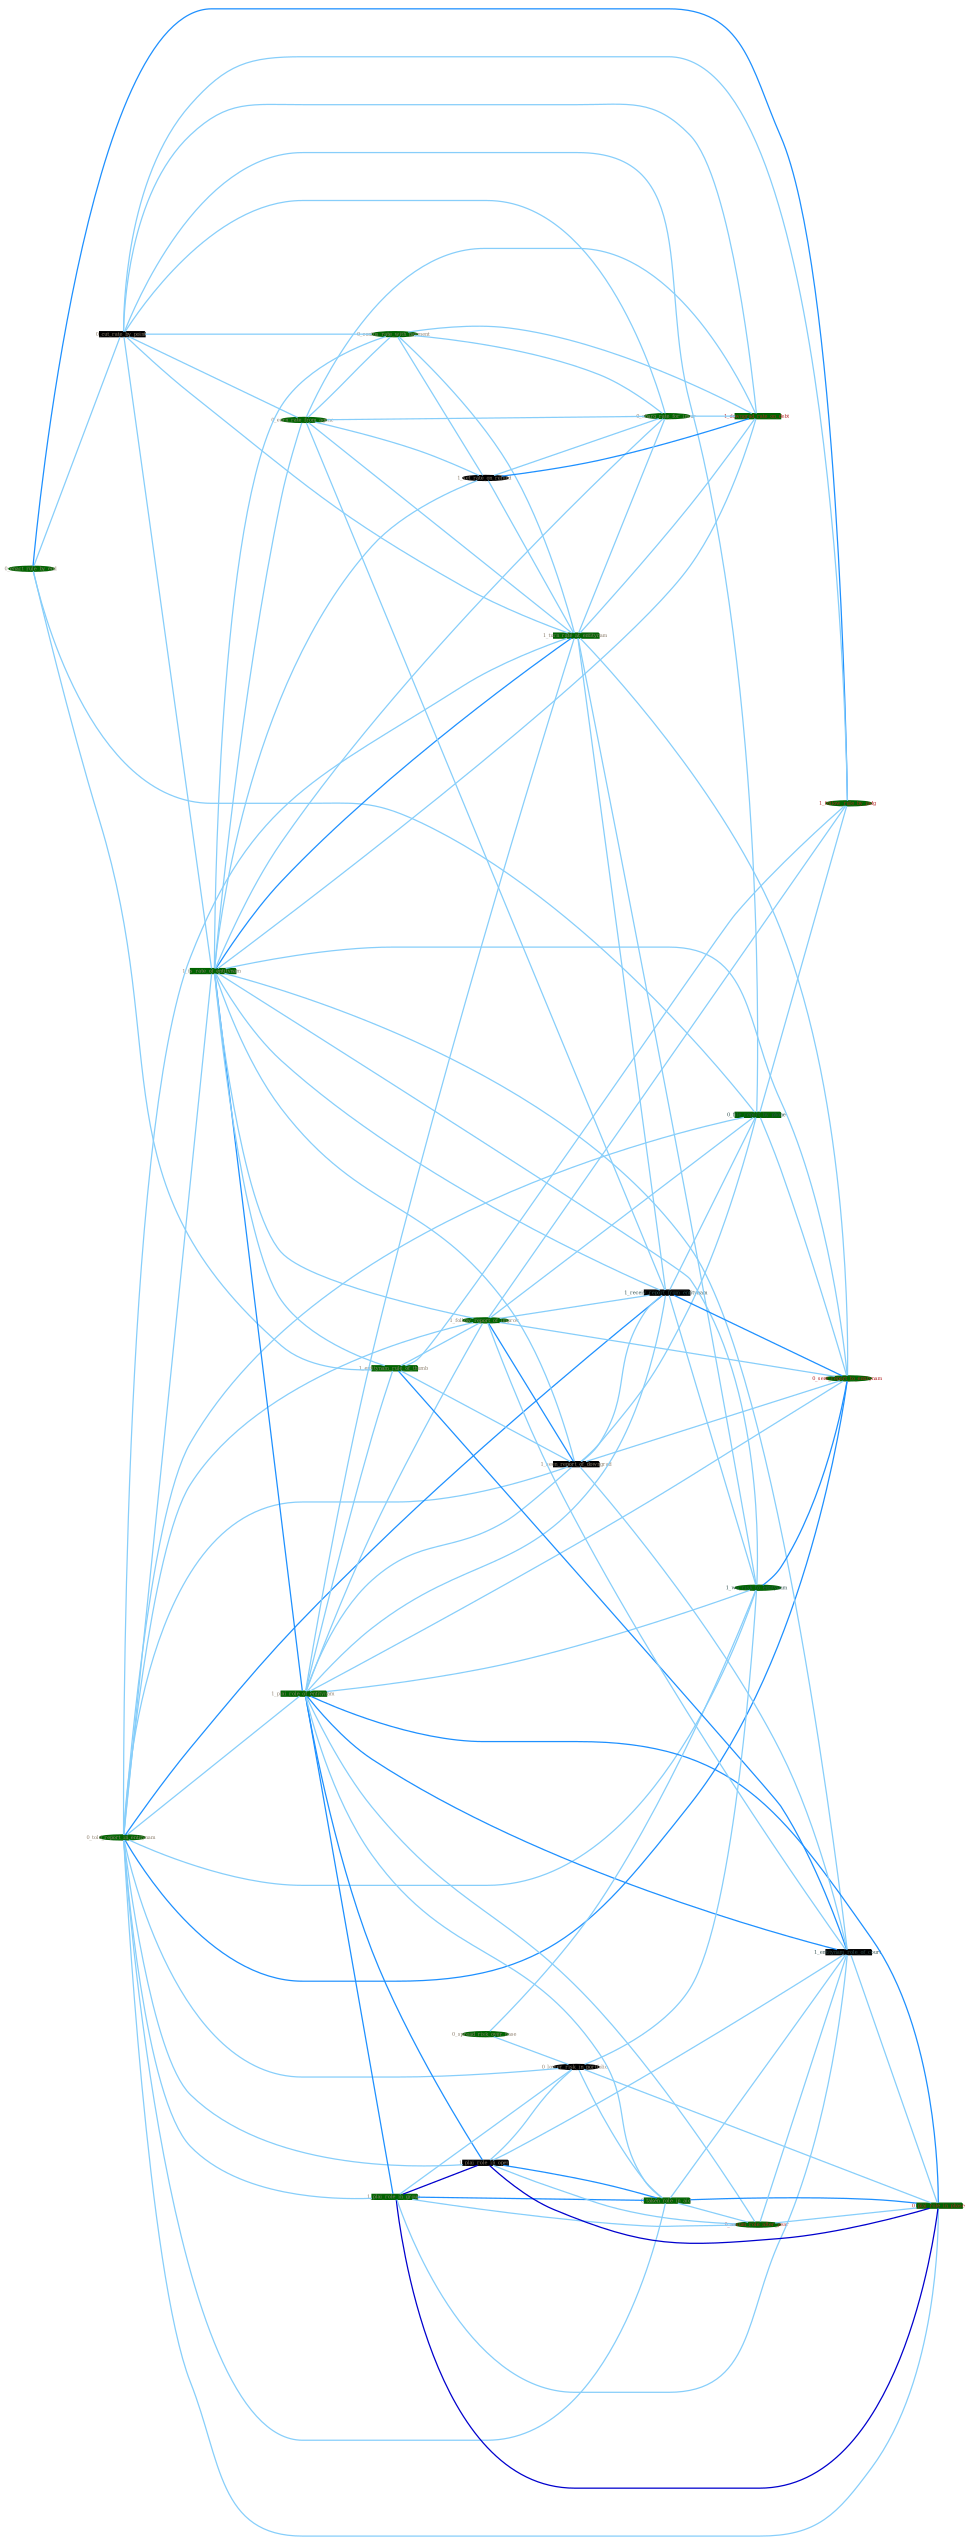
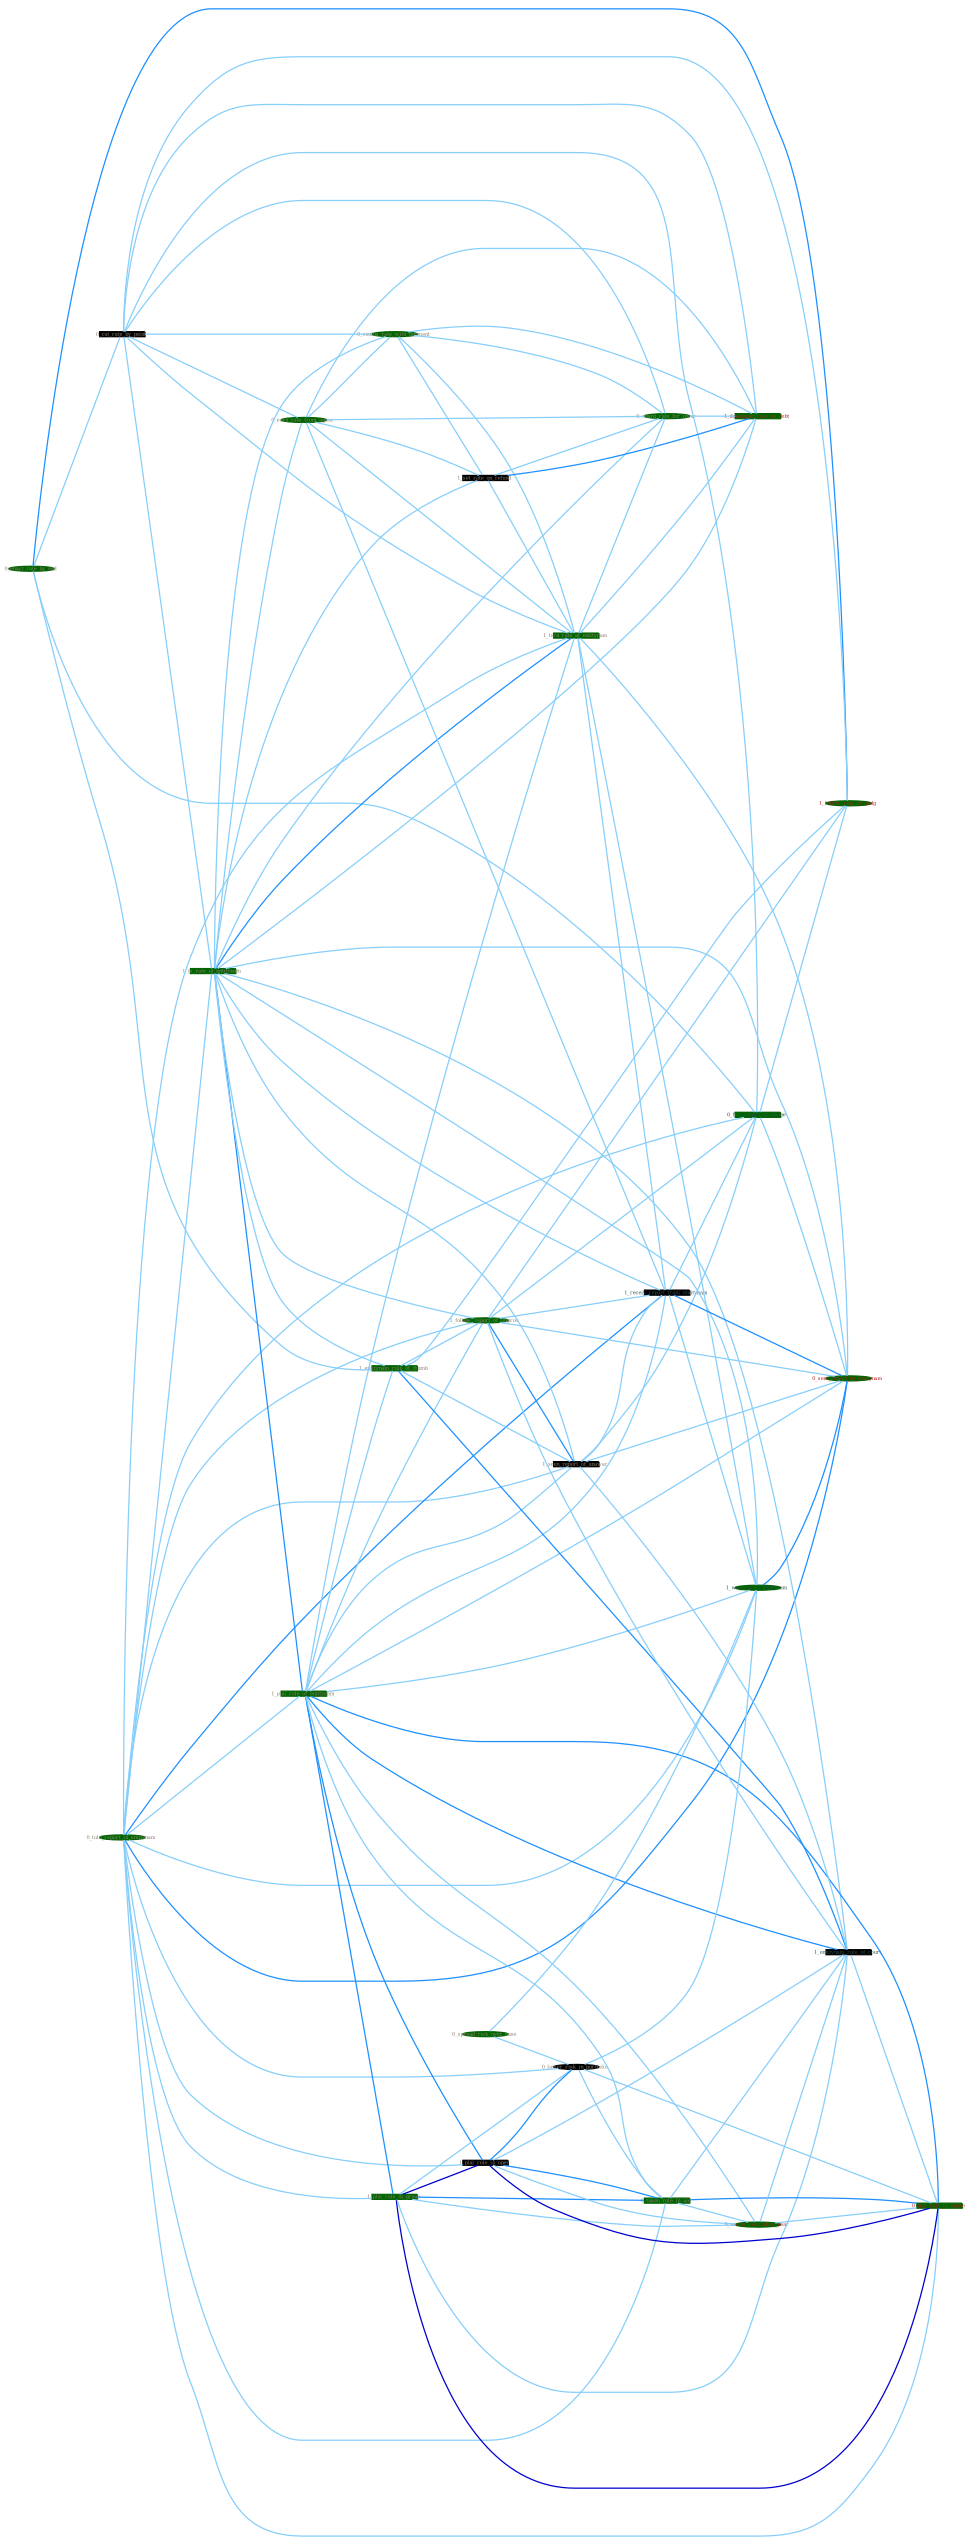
node "1_set_rate_on_refund": shape ellipse -> note
node "1_seen_report_of_downgrad": label "1_seen_report_of_downgrad" -> "1_seen_report_of_unawar"
edge "0_lower_risk_in_portfolio" -- "1_plai_role_in_oper": color #87cefa -> #1e90ff
